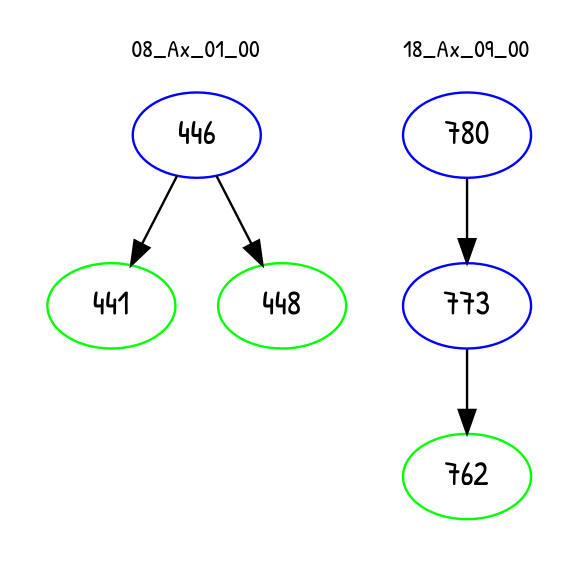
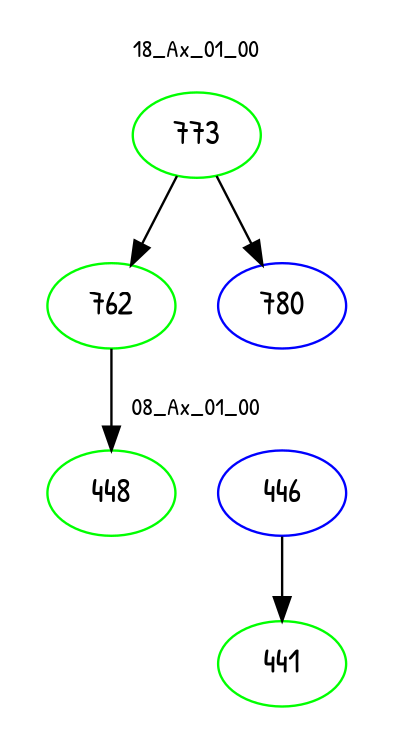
cluster "18_Ax_09_00": label "18_Ax_09_00" -> "18_Ax_01_00"
edge "780" -> "773": reversed
edge "446" -> "448": now "762" -> "448"
node "773": color blue -> green
